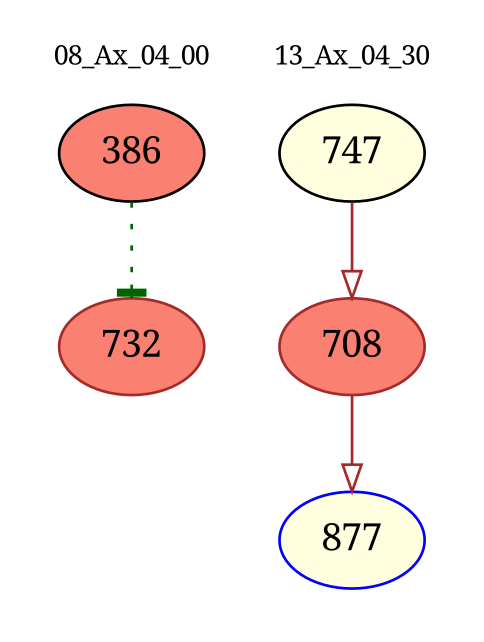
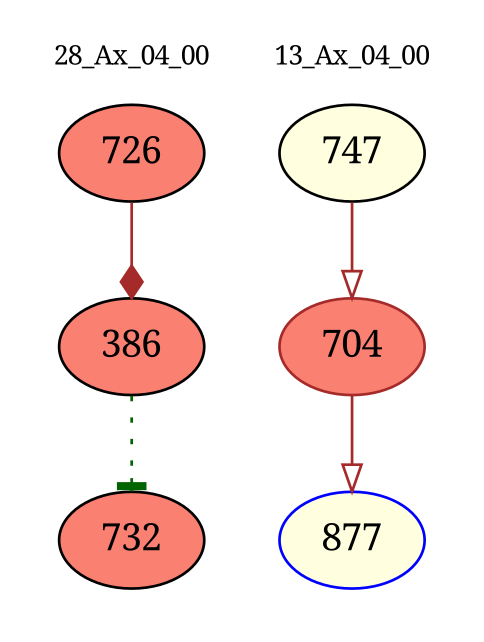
cluster "08_Ax_04_00": label "08_Ax_04_00" -> "28_Ax_04_00"
cluster "13_Ax_04_30": label "13_Ax_04_30" -> "13_Ax_04_00"
node "726": added
node "732": color brown -> black
node "708": label "708" -> "704"
